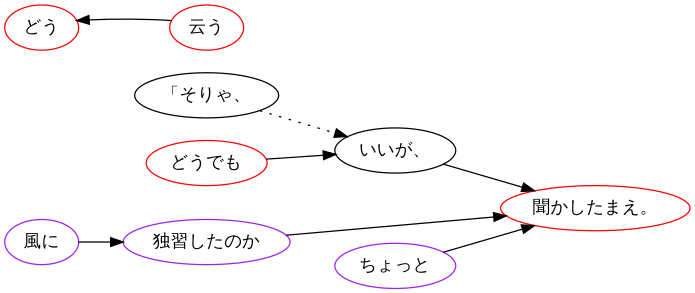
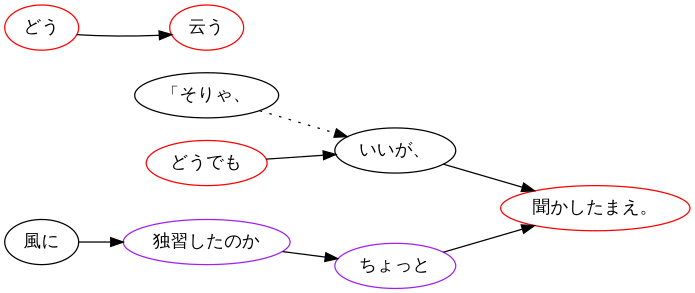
edge "云う" -> "どう": reversed
edge "独習したのか" -> "聞かしたまえ。": now "独習したのか" -> "ちょっと"
node "風に": color purple -> black
